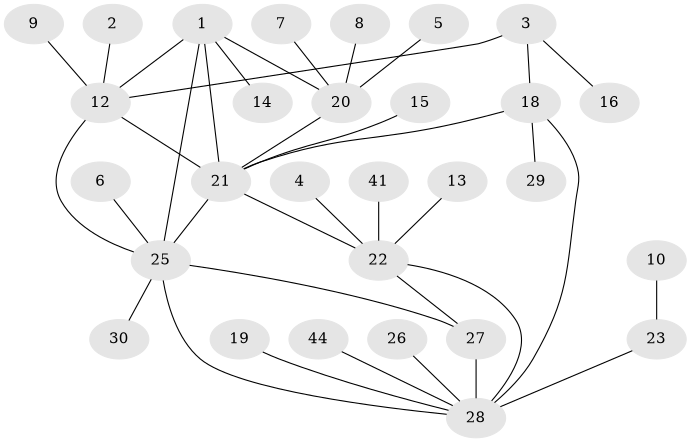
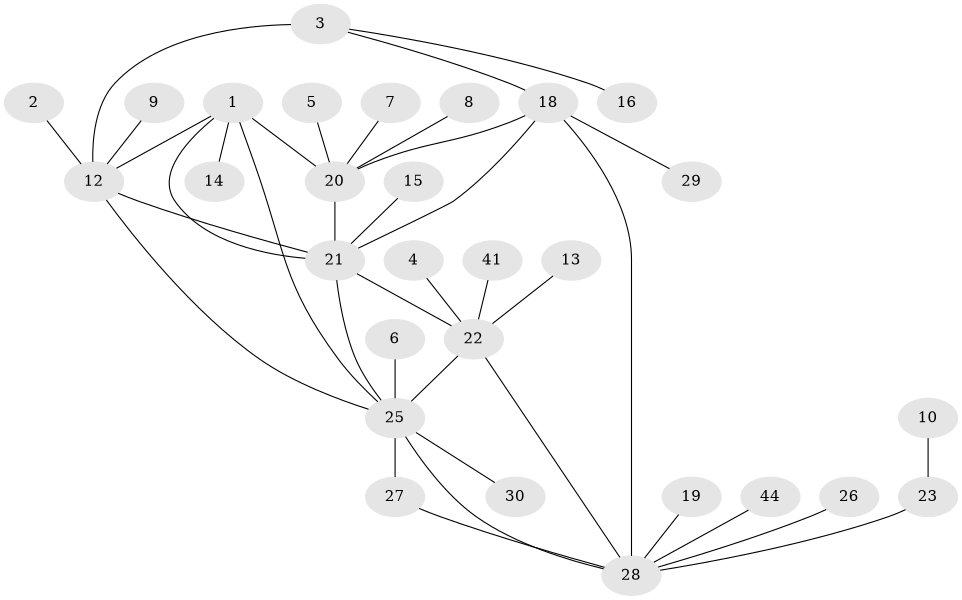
edge "18" -- "20": added
edge "22" -- "27": now "22" -- "25"
